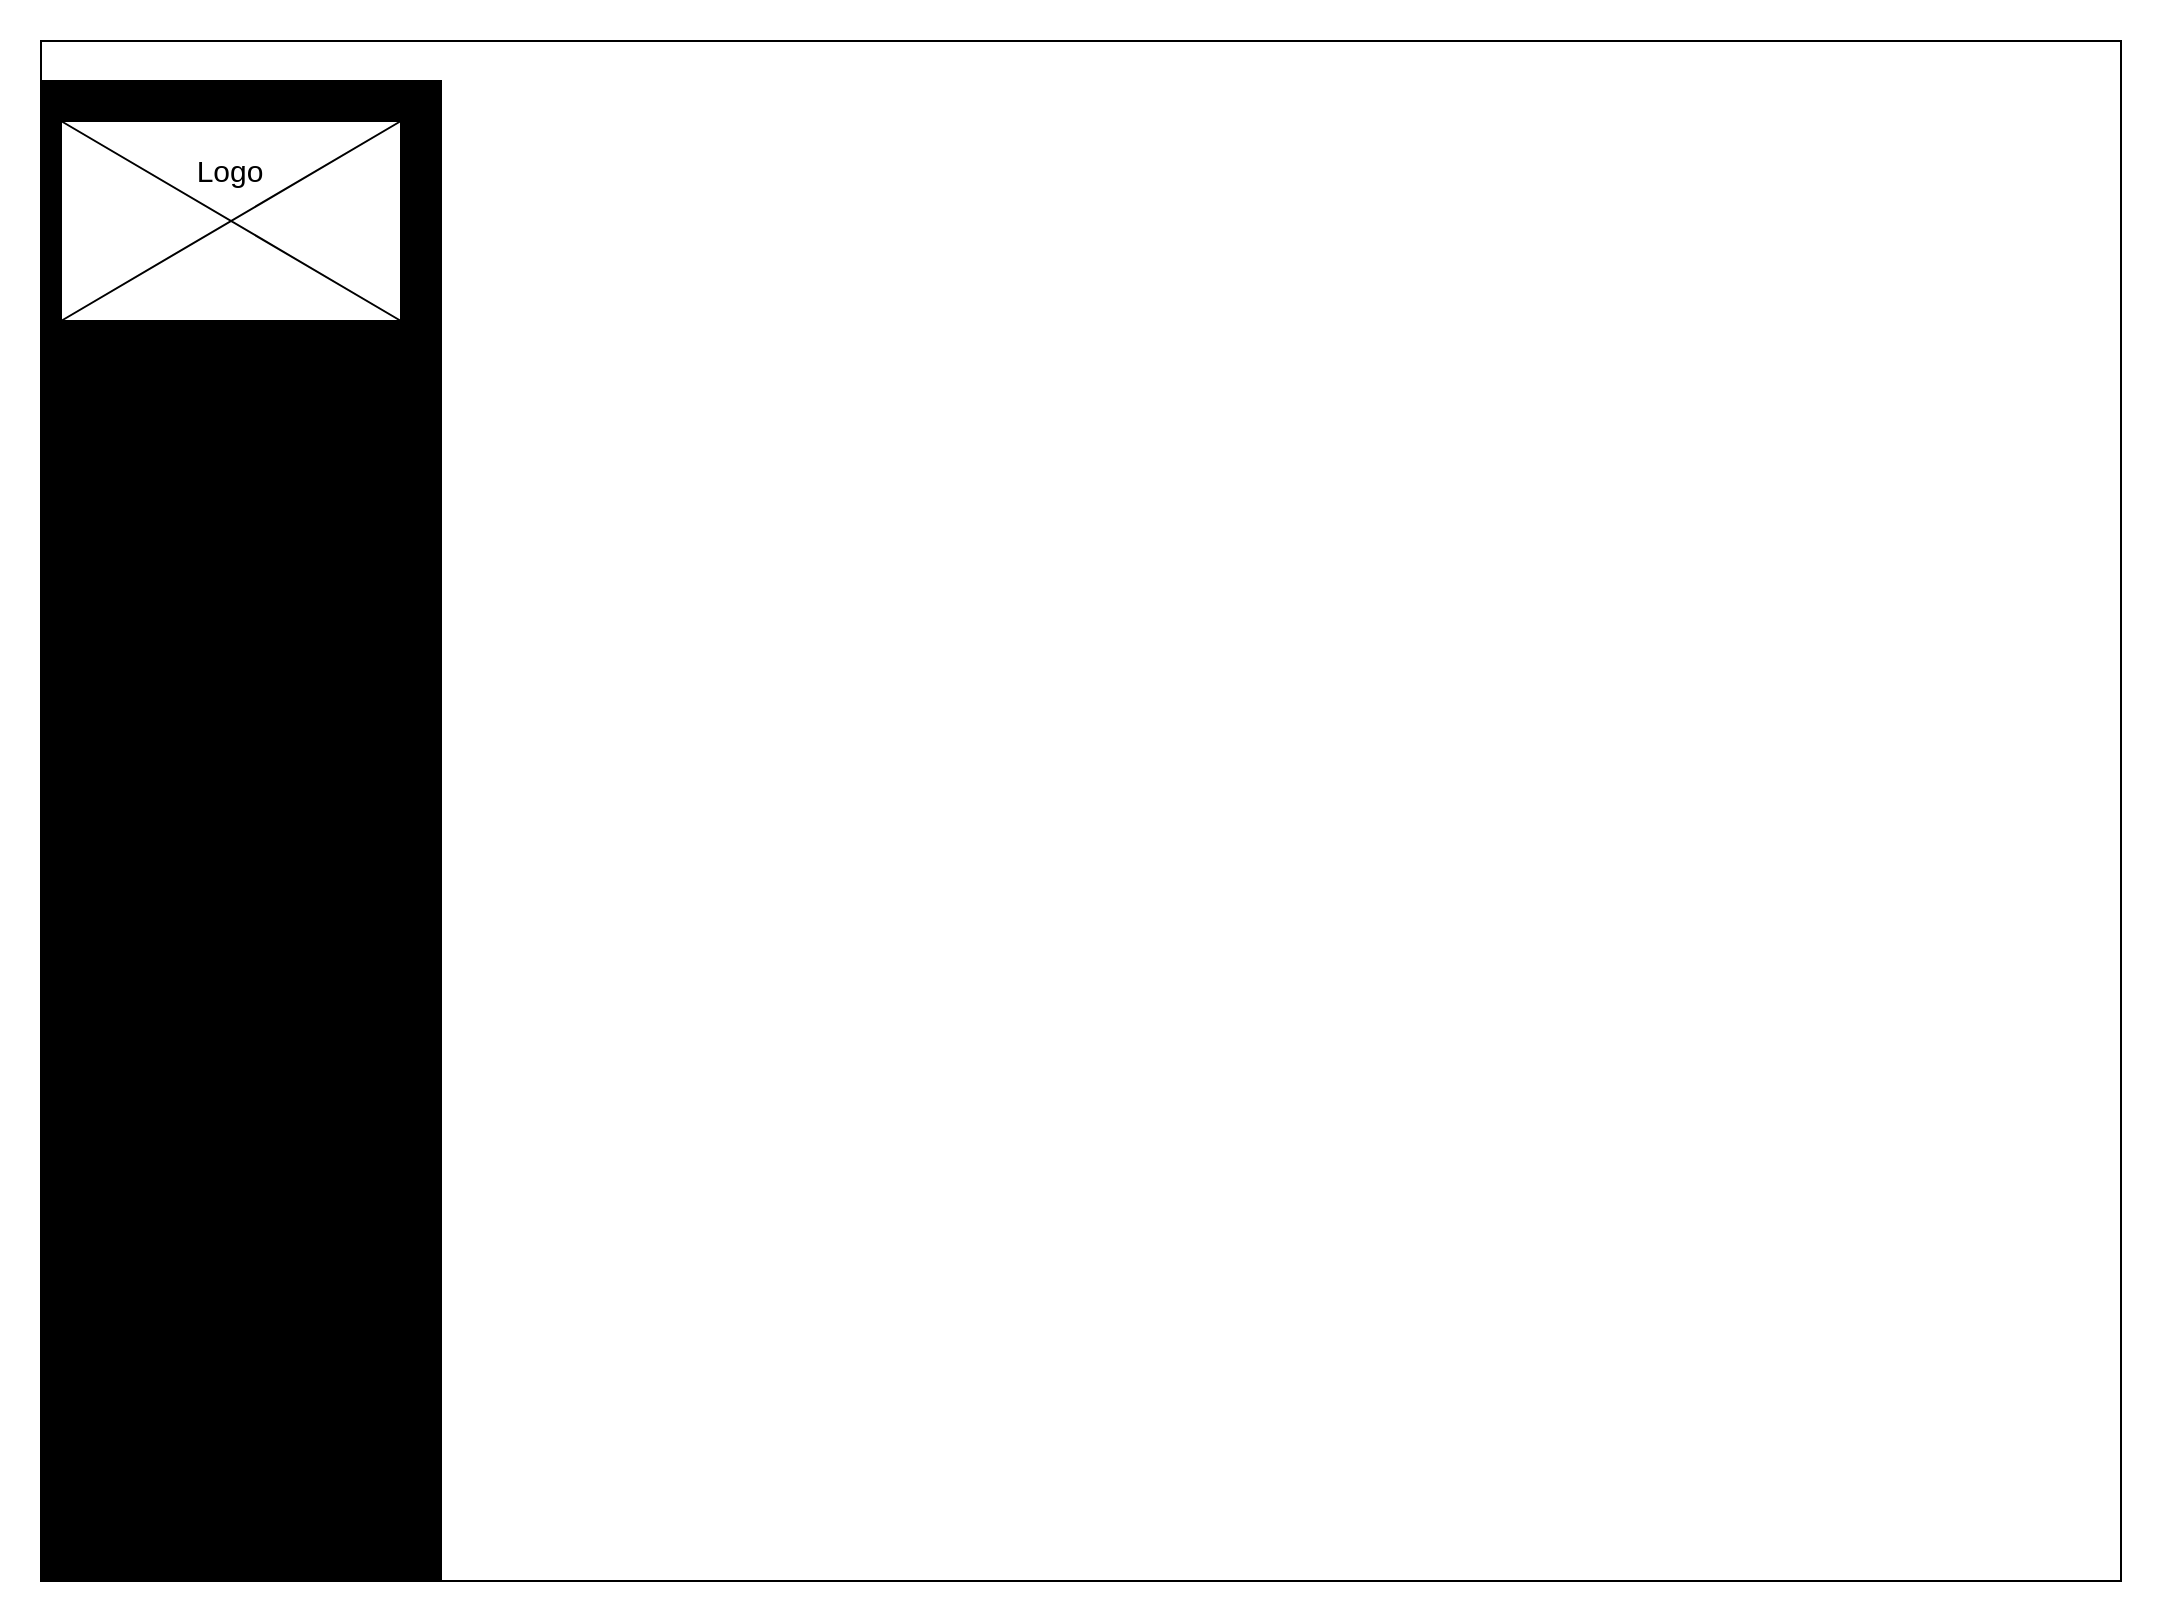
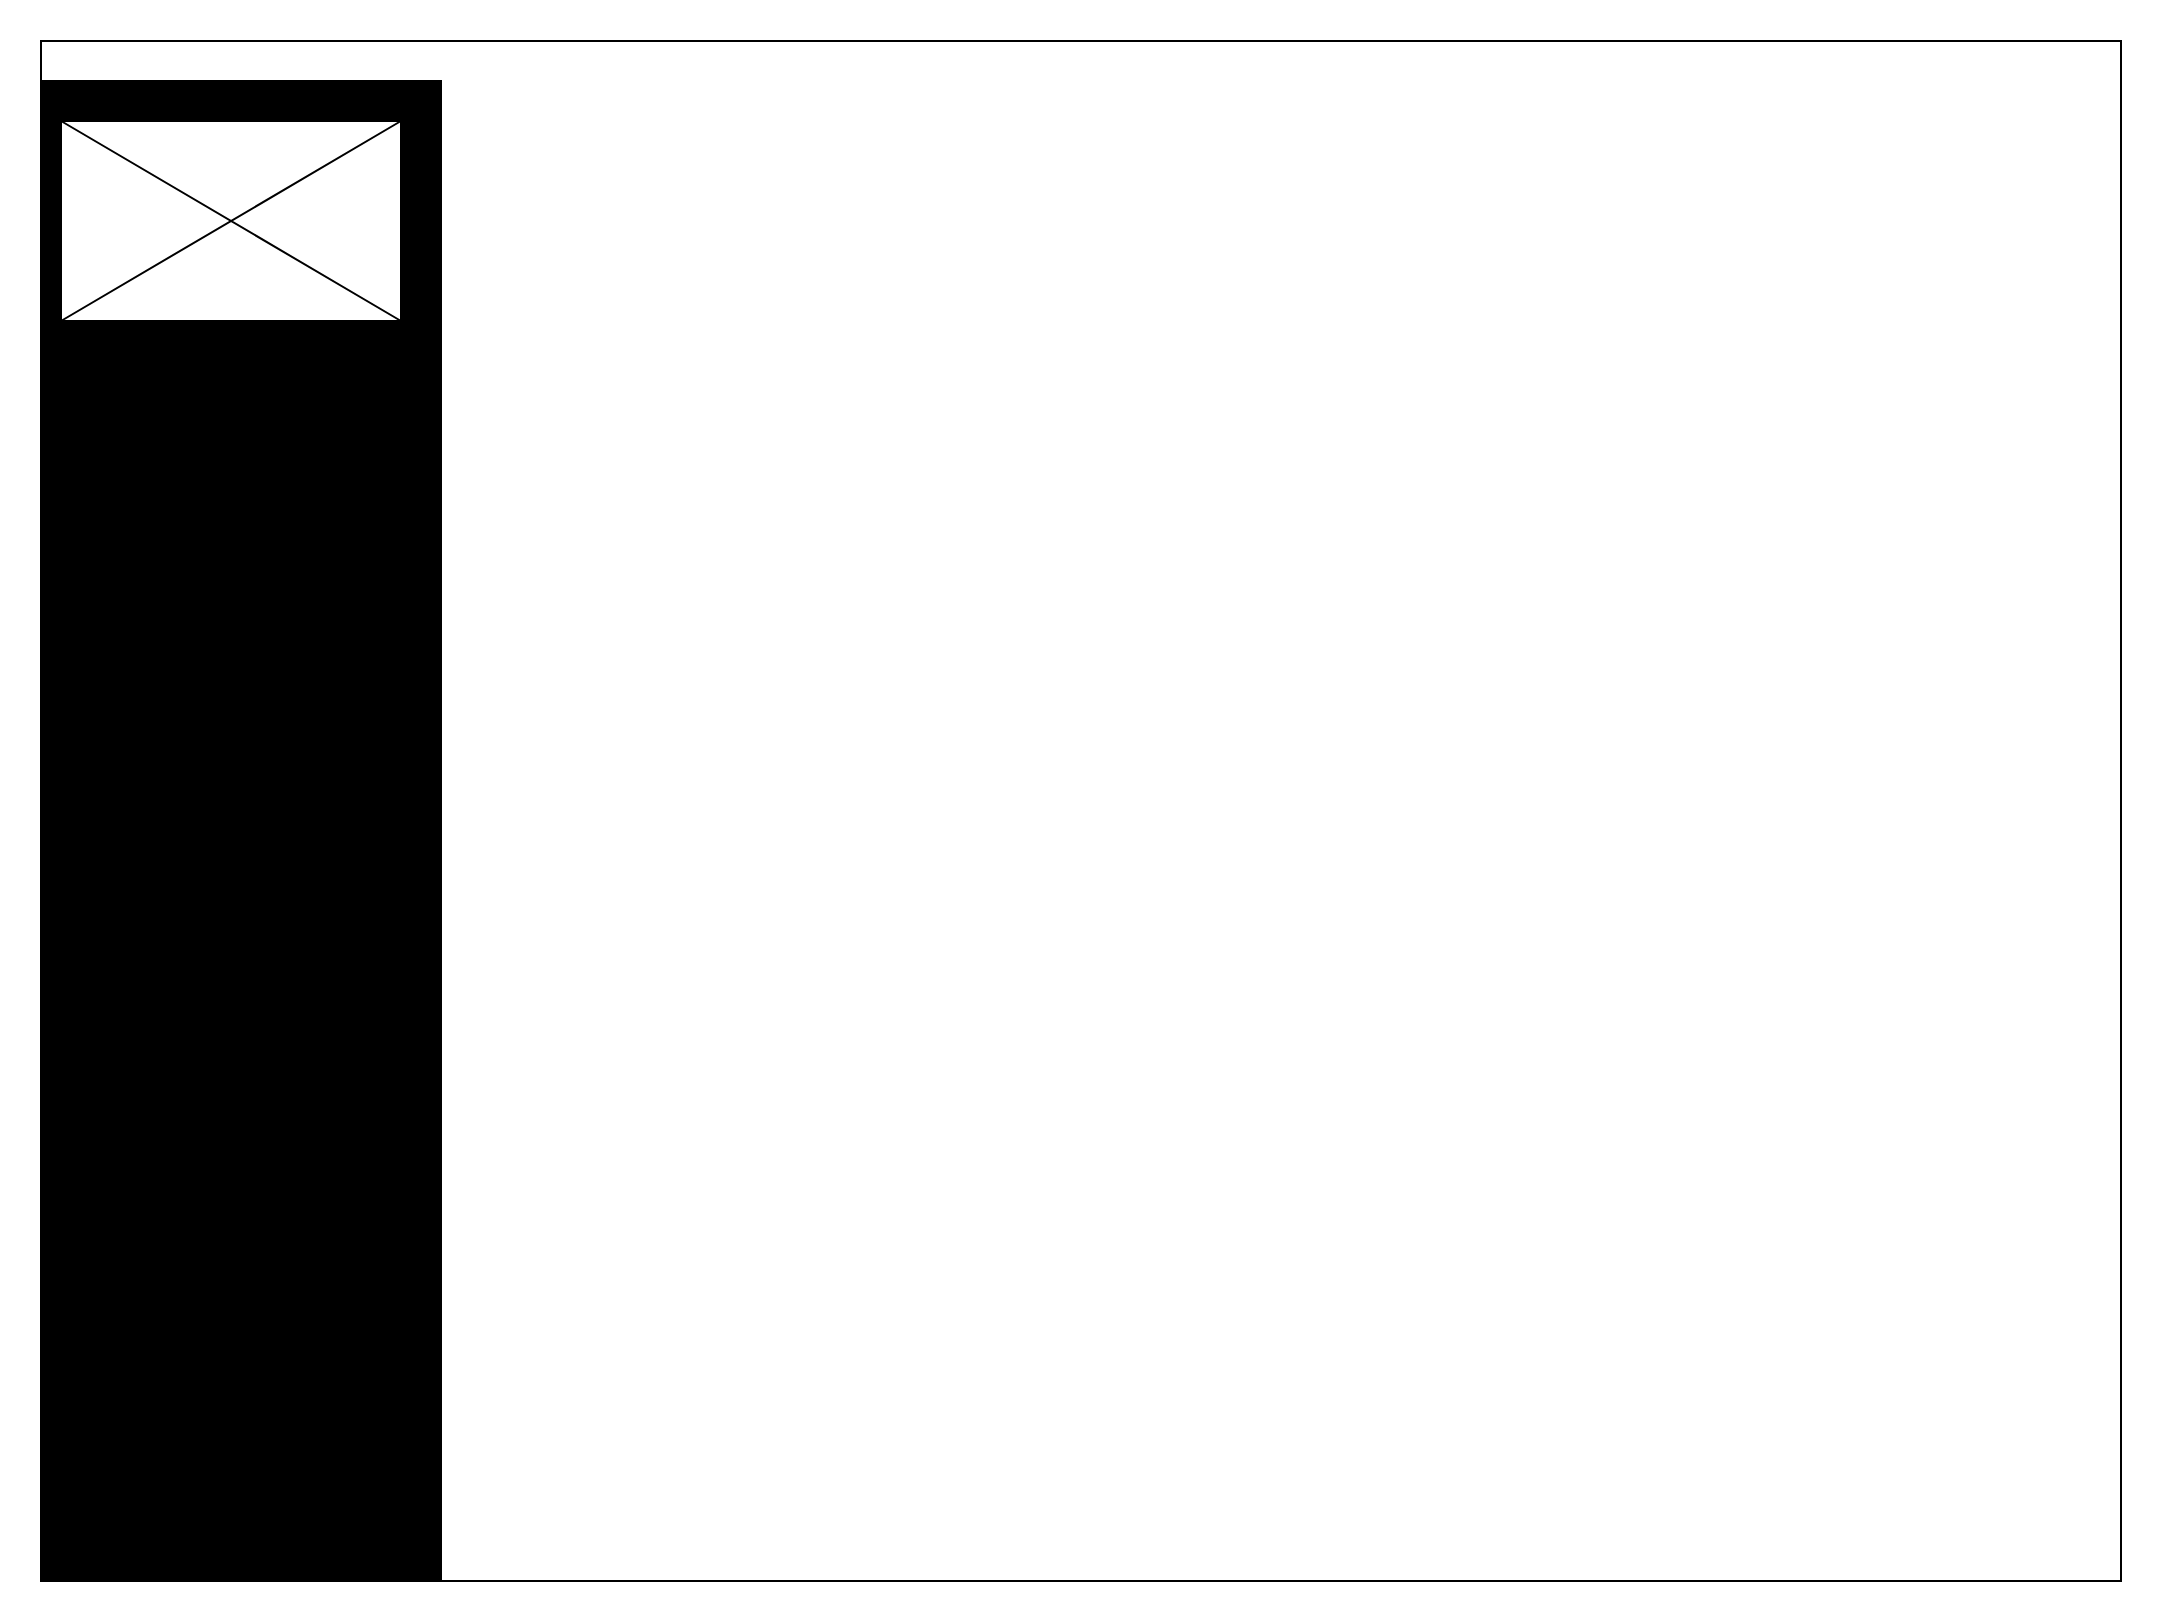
node "Logo": removed
